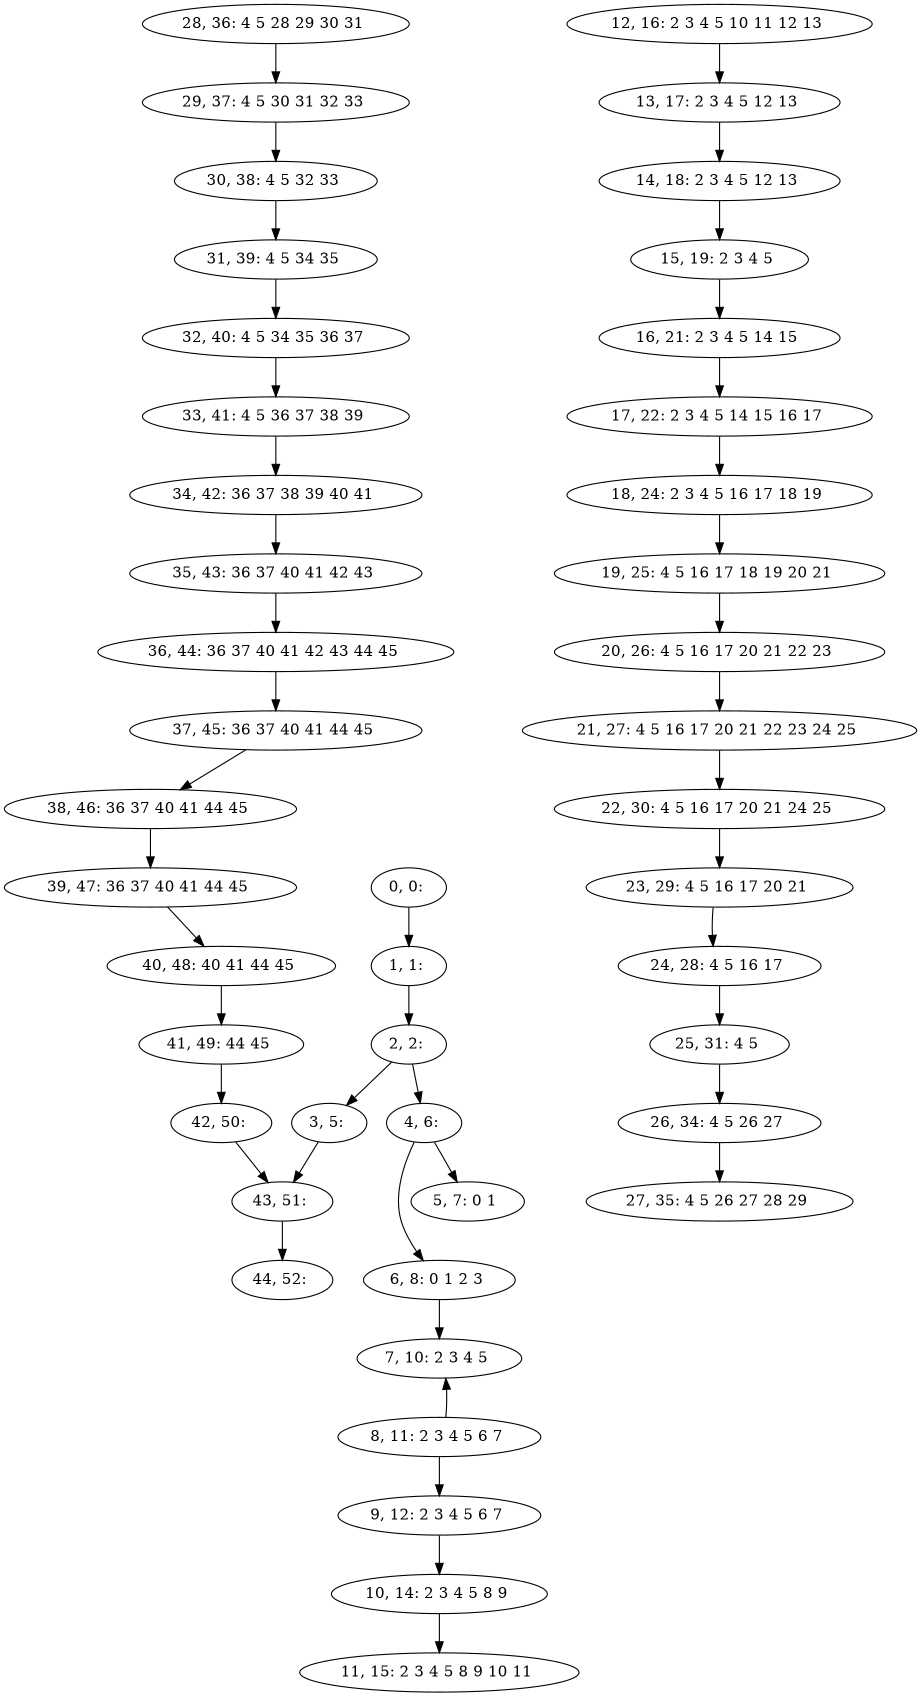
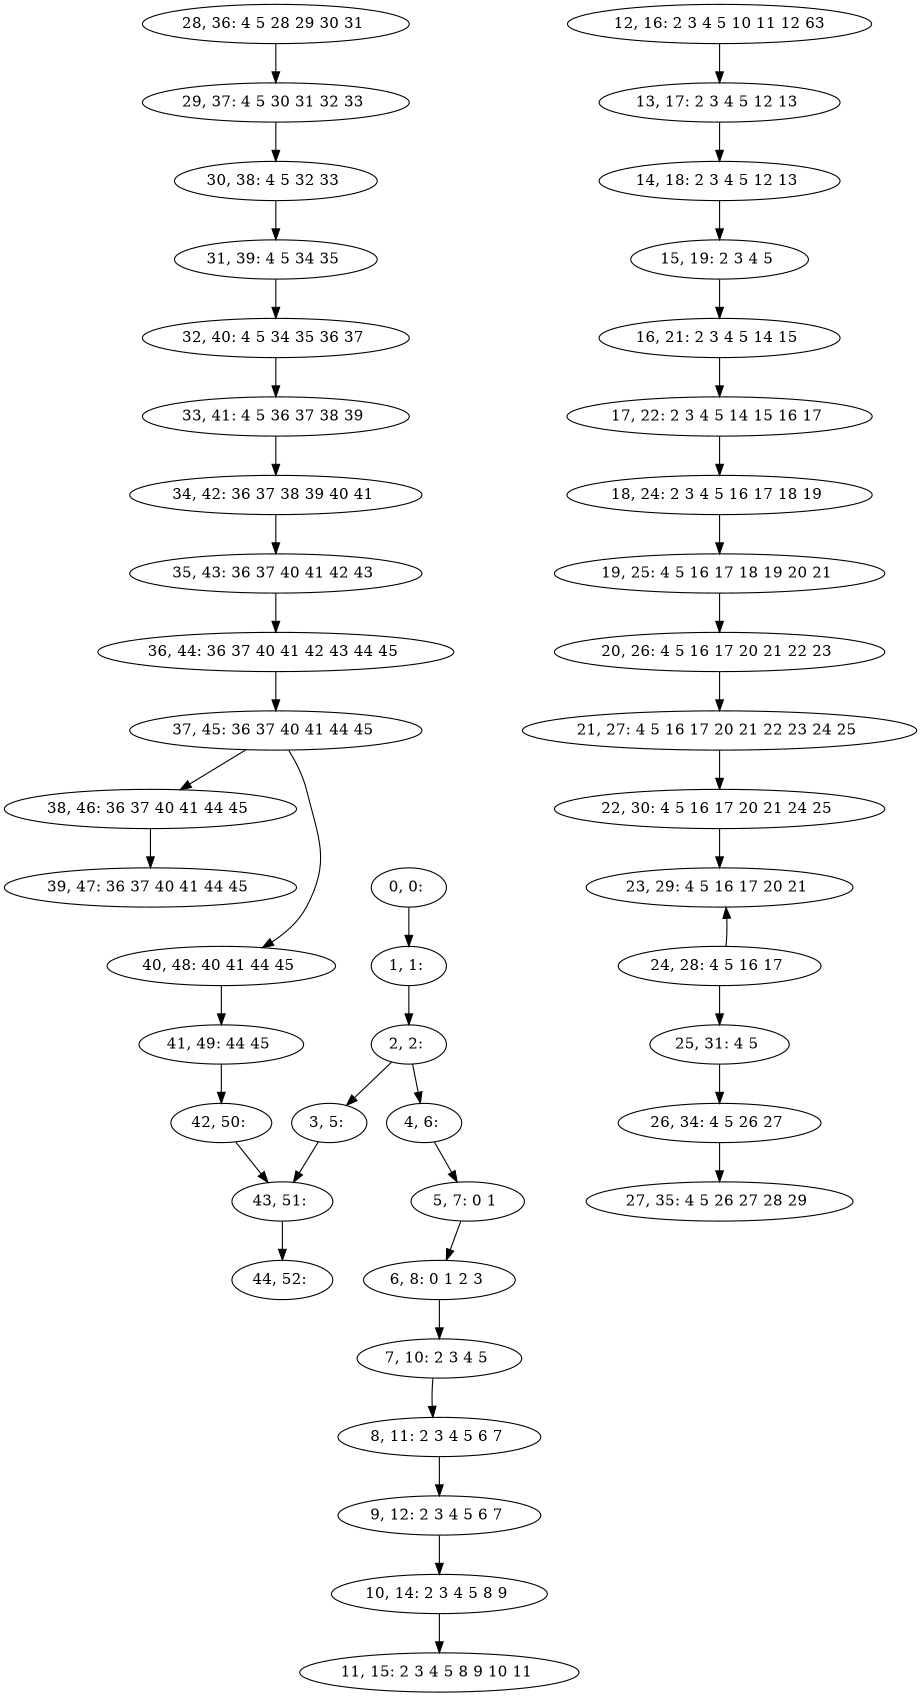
node "12, 16: 2 3 4 5 10 11 12 13": label "12, 16: 2 3 4 5 10 11 12 13" -> "12, 16: 2 3 4 5 10 11 12 63"
edge "23, 29: 4 5 16 17 20 21" -> "24, 28: 4 5 16 17": reversed
edge "39, 47: 36 37 40 41 44 45" -> "40, 48: 40 41 44 45": now "37, 45: 36 37 40 41 44 45" -> "40, 48: 40 41 44 45"
edge "4, 6:" -> "6, 8: 0 1 2 3": now "5, 7: 0 1" -> "6, 8: 0 1 2 3"
edge "8, 11: 2 3 4 5 6 7" -> "7, 10: 2 3 4 5": reversed
